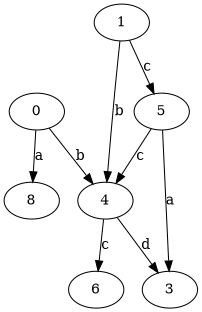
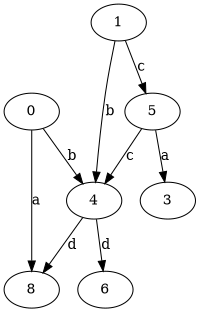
edge "4" -> "3": now "4" -> "8"
edge "4" -> "6": label "c" -> "d"
